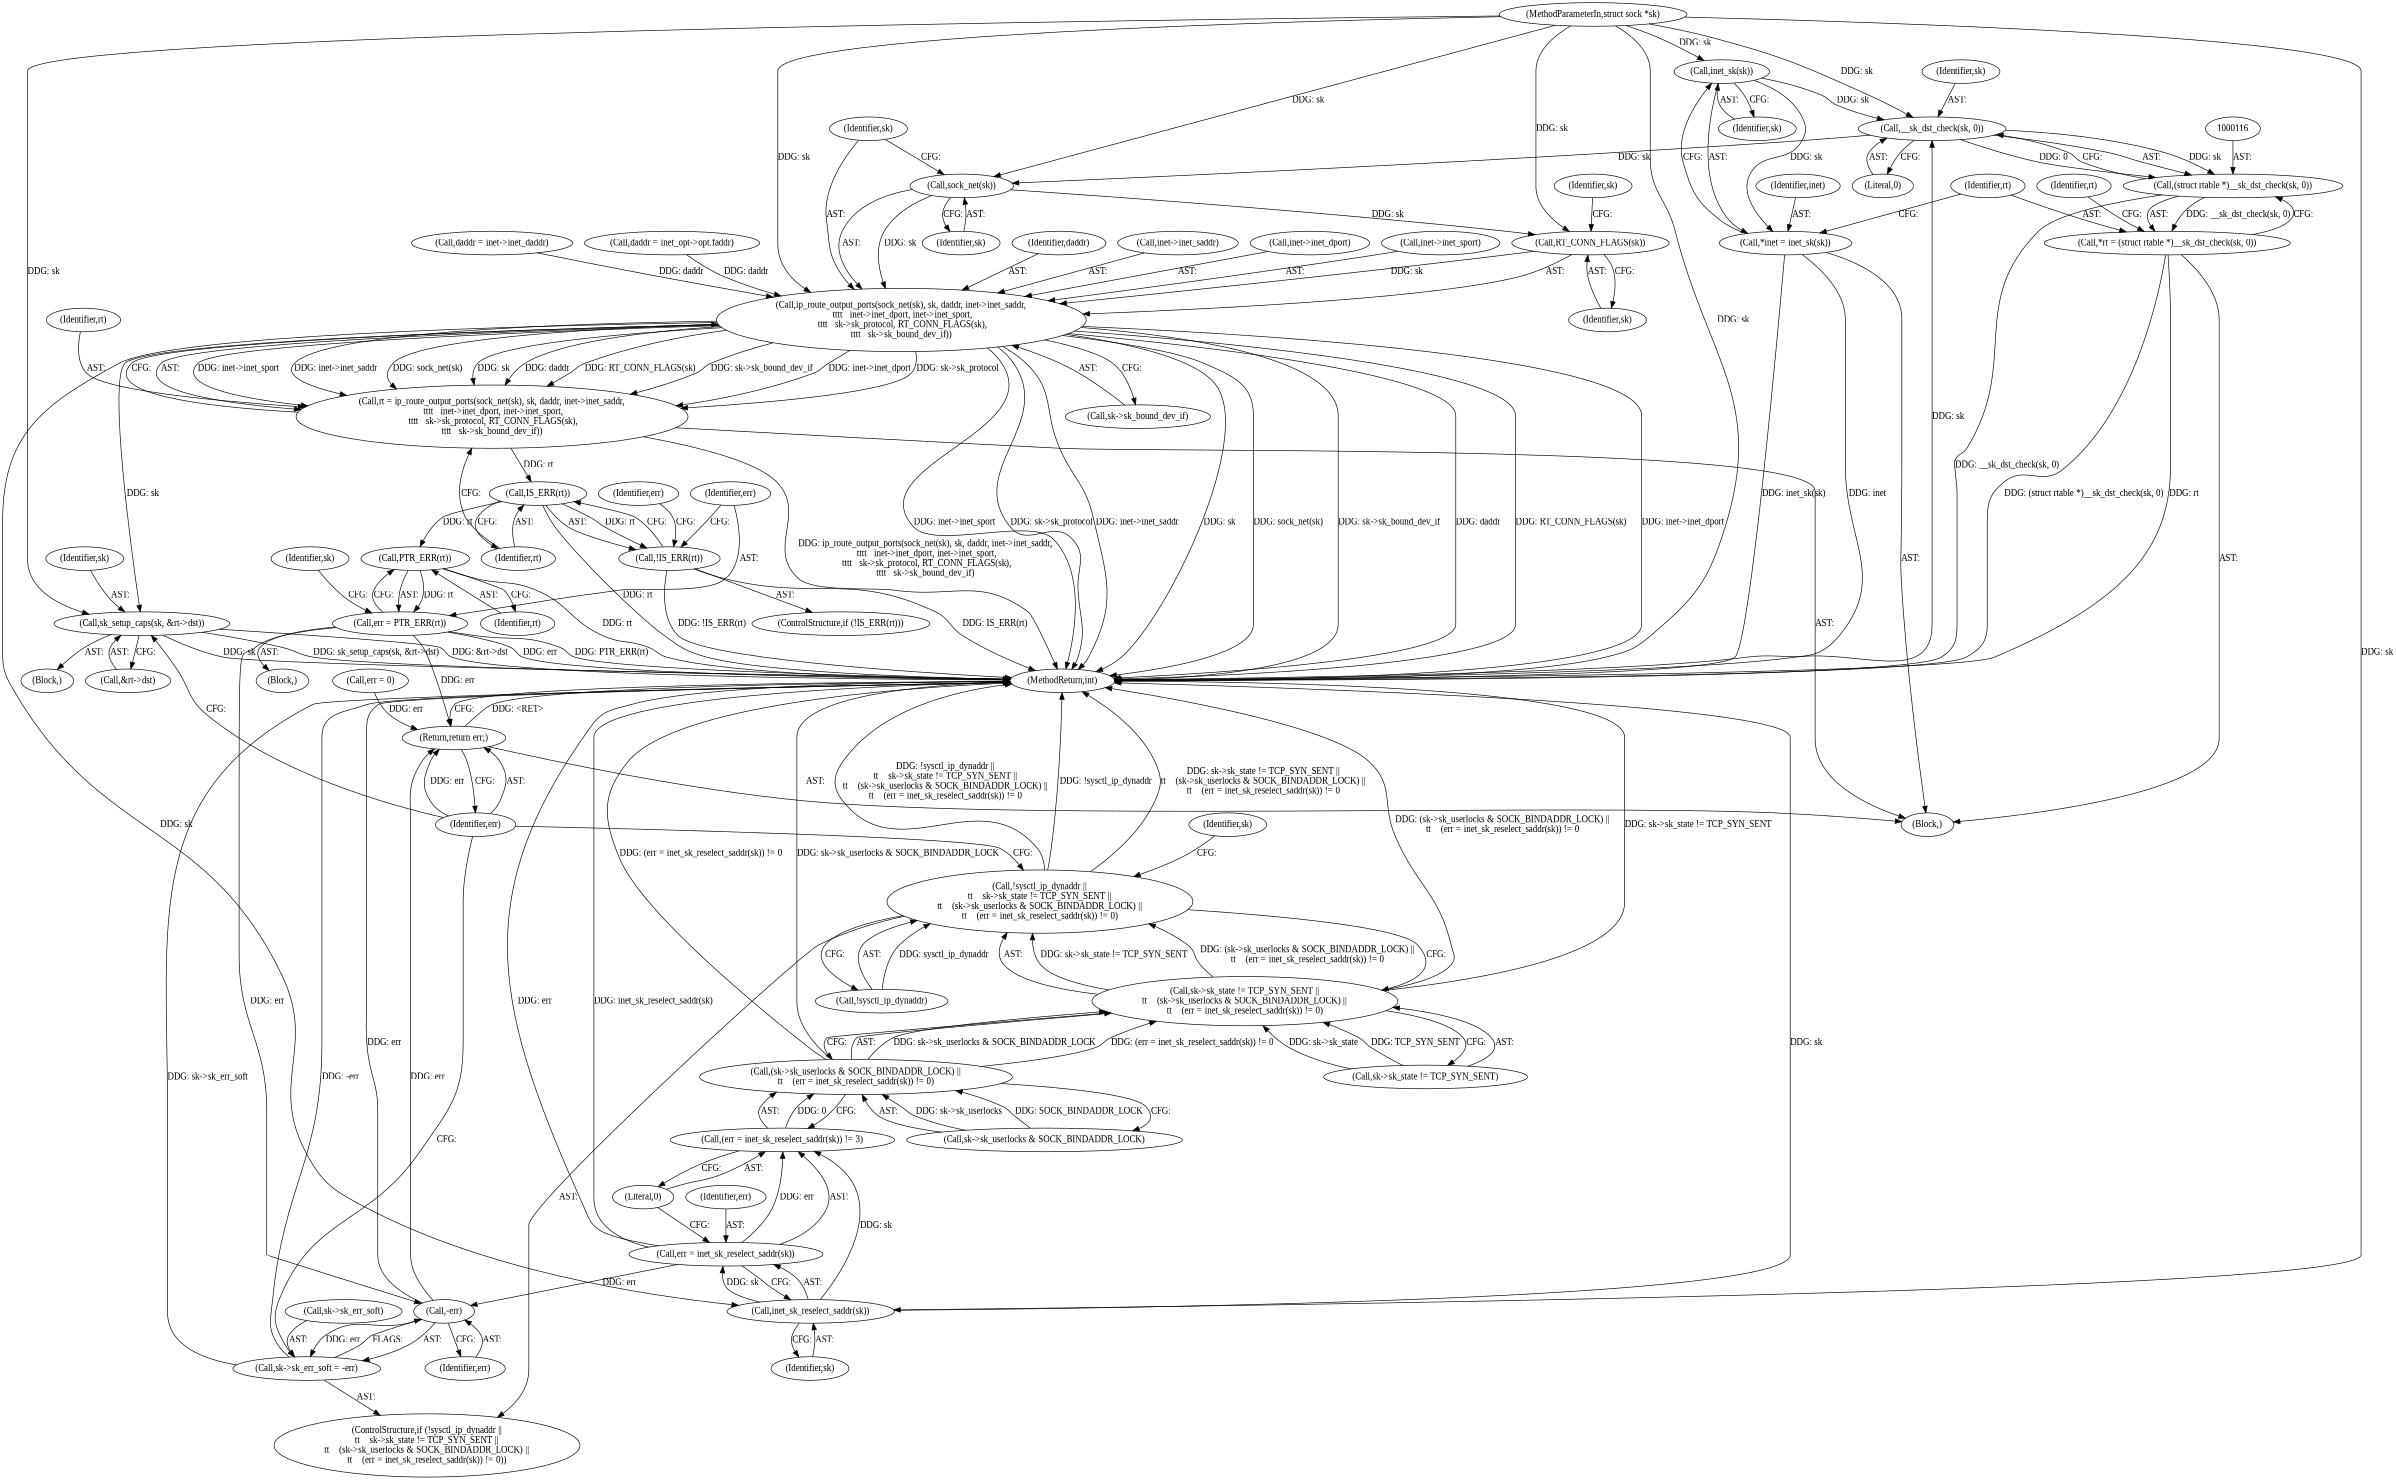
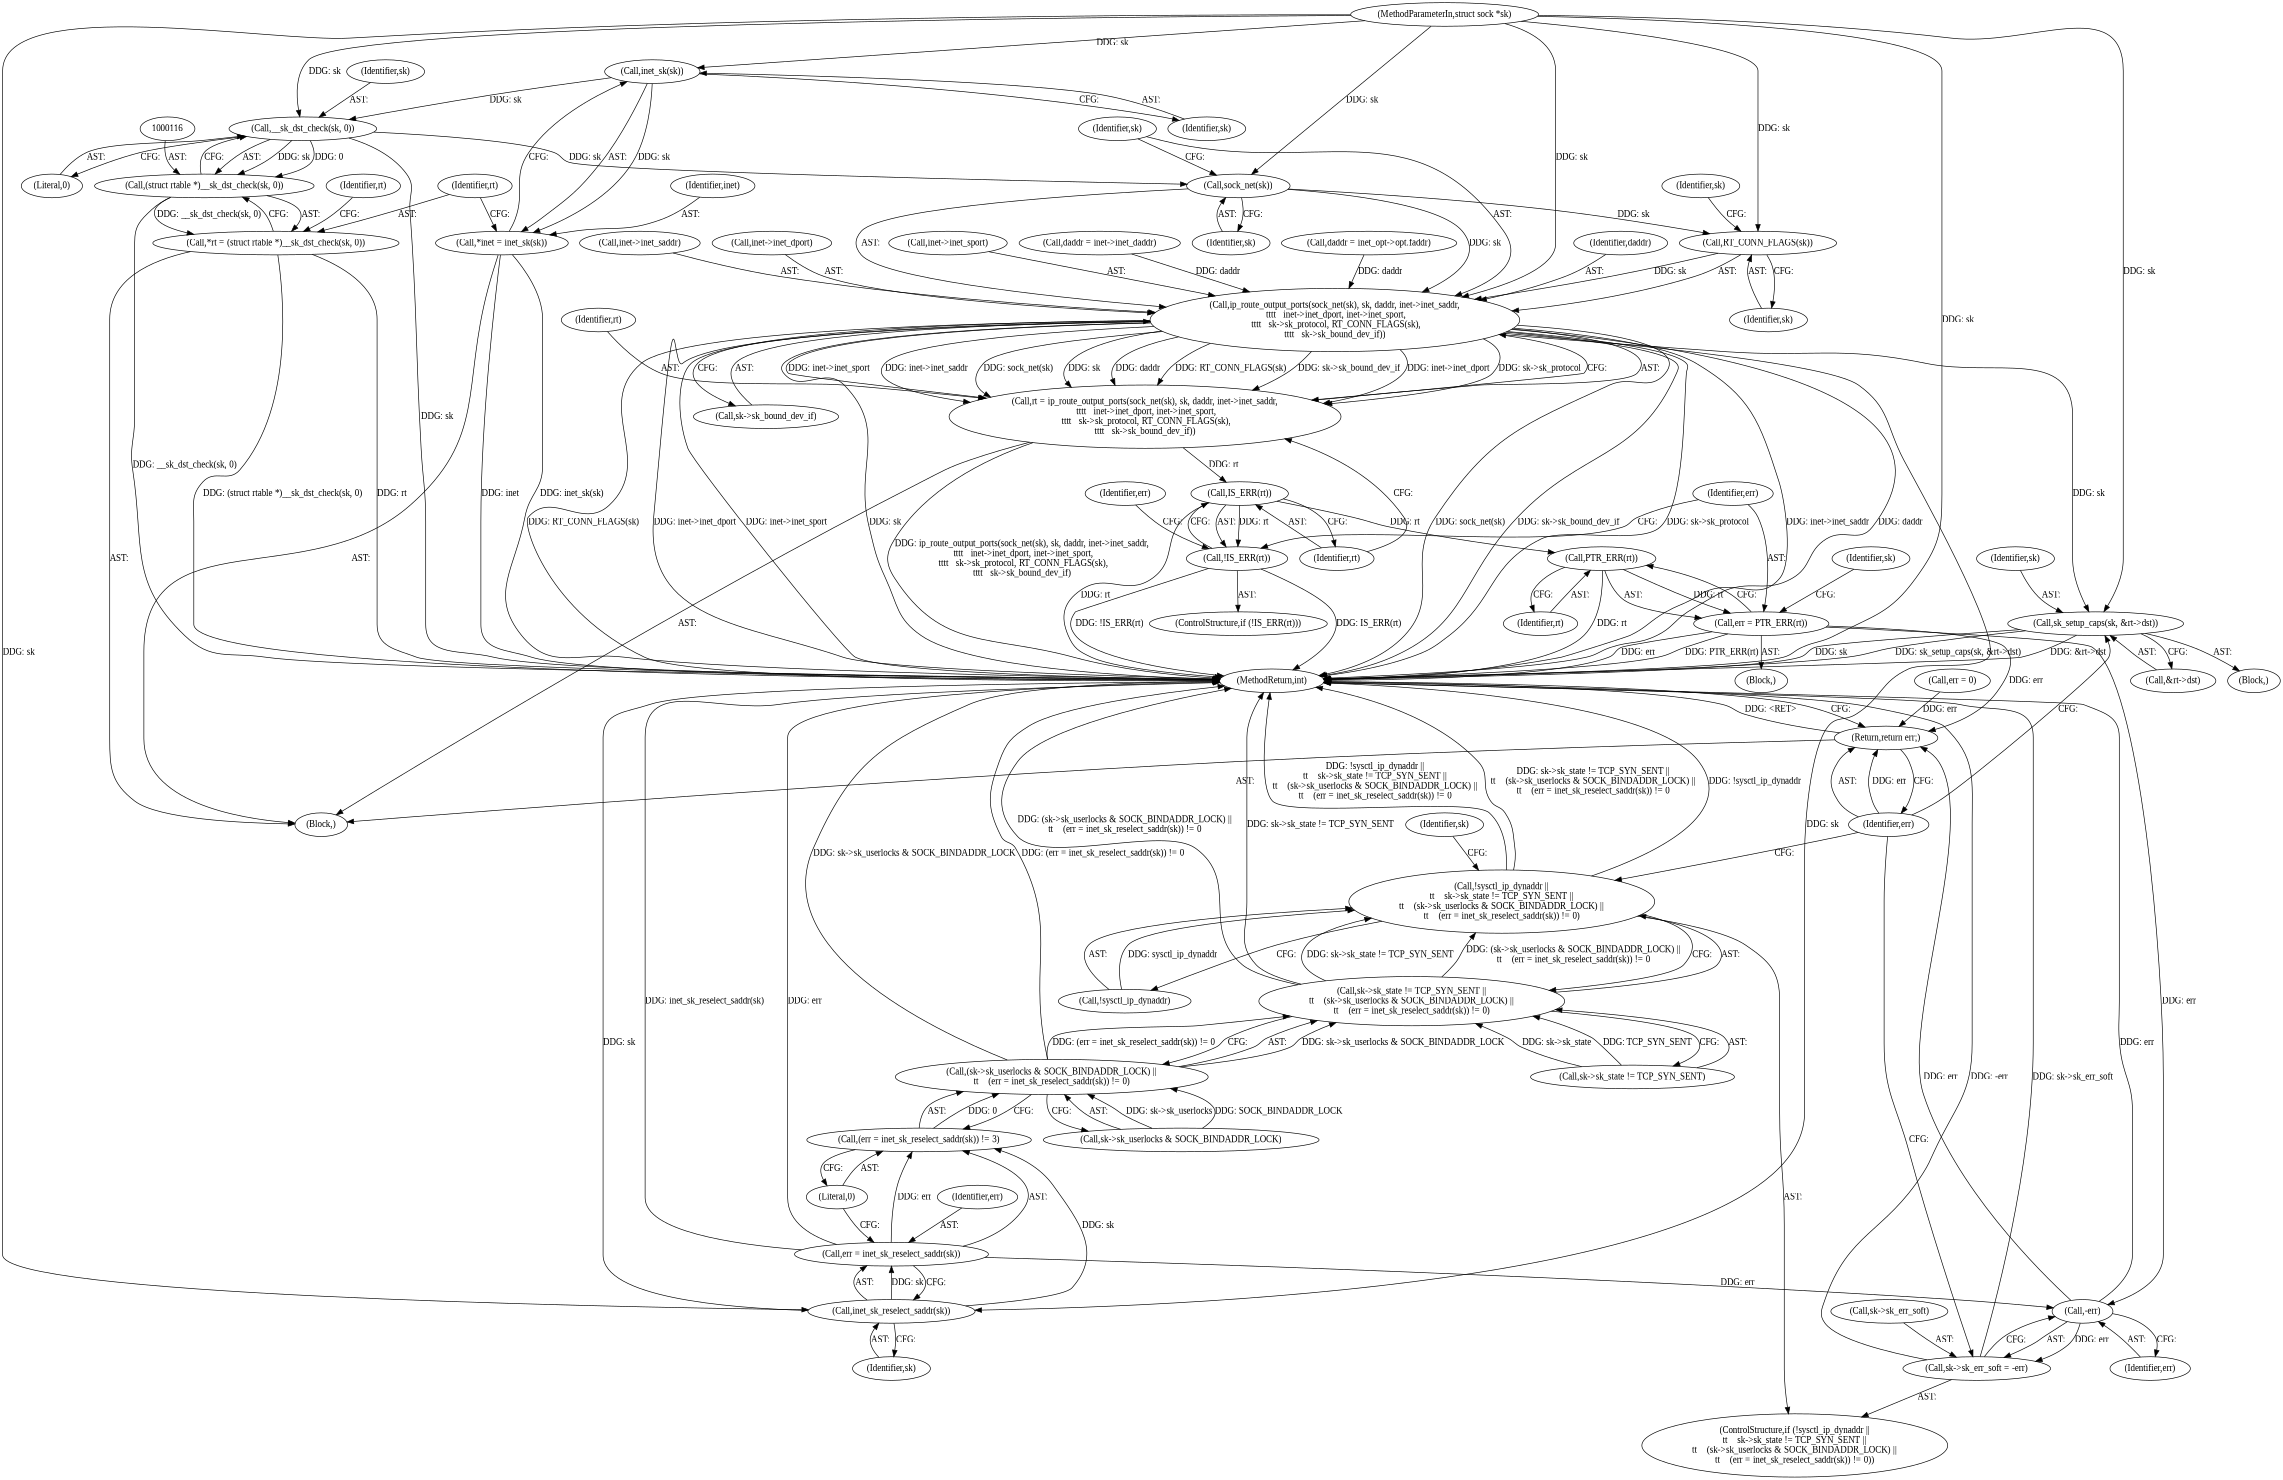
edge "(MethodReturn,int)" -> "(Call,__sk_dst_check(sk, 0))": reversed
edge "(Call,sk->sk_err_soft = -err)" -> "(Call,-err)": label "FLAGS: " -> "CFG: "
